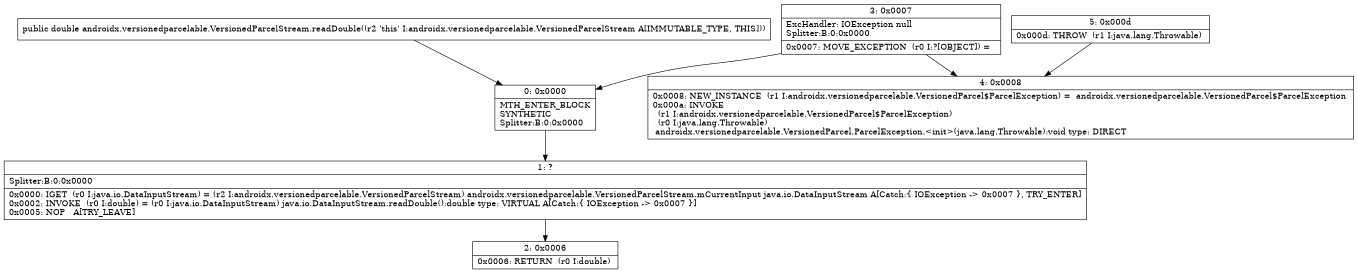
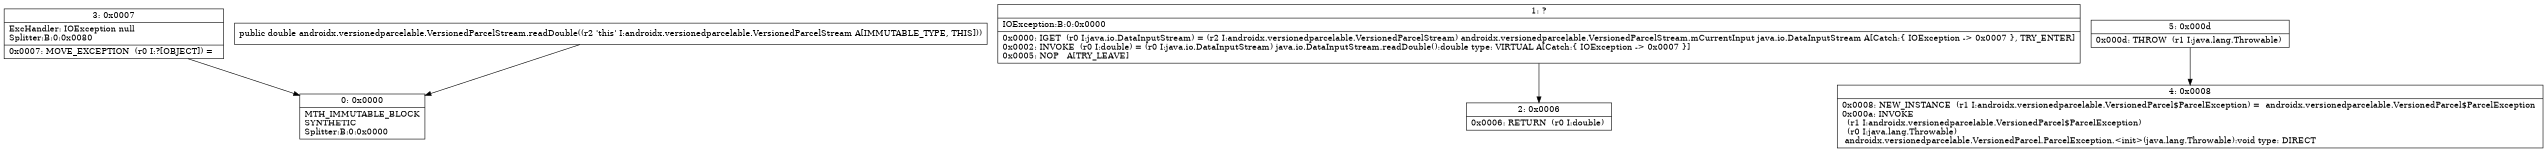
node "3: 0x0007": text "Splitter:B:0:0x0000" -> "Splitter:B:0:0x0080"
edge "3: 0x0007" -> "4: 0x0008": removed
node "0: 0x0000": text "MTH_ENTER_BLOCK" -> "MTH_IMMUTABLE_BLOCK"
edge "0: 0x0000" -> "1: ?": removed
node "1: ?": text "Splitter:B:0:0x0000" -> "IOException:B:0:0x0000"
